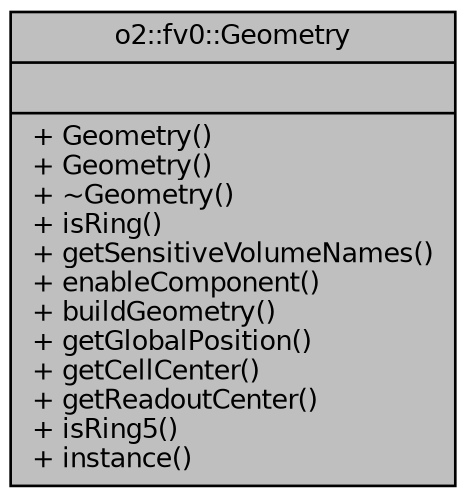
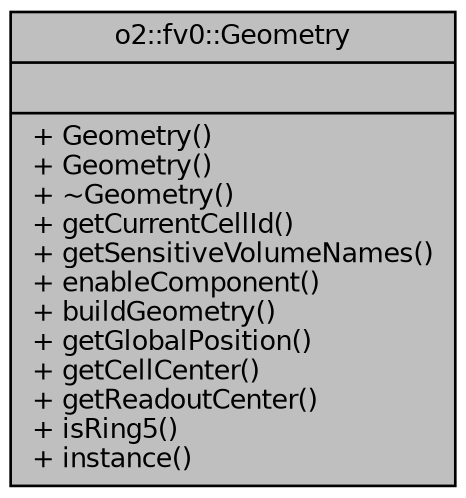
node "o2::fv0::Geometry": text "+ isRing()" -> "+ getCurrentCellId()"
